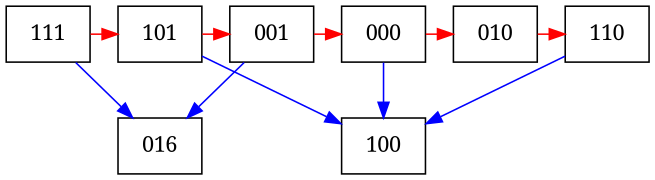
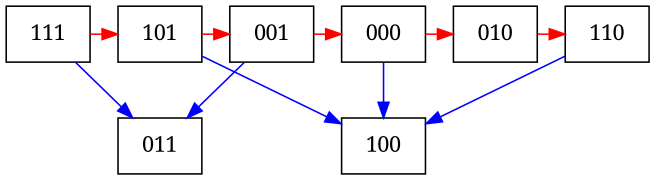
node "016": label "016" -> "011"
